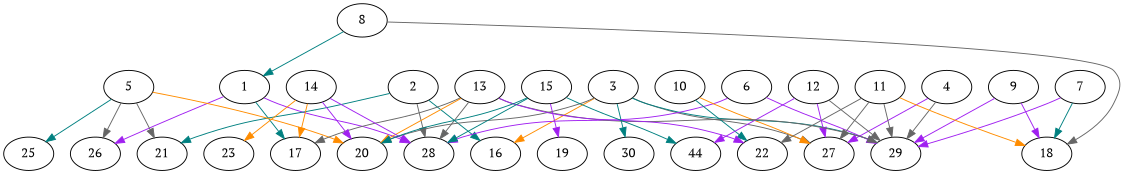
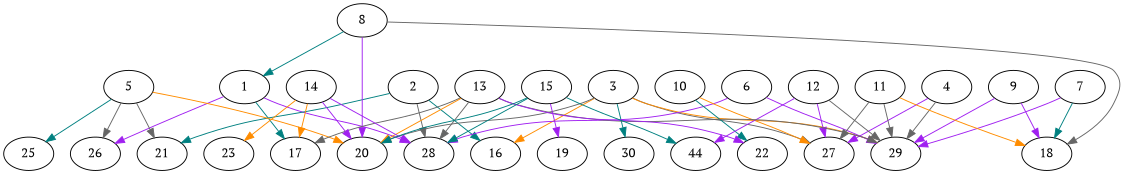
edge "8" -> "20": added
edge "11" -> "22": removed
edge "3" -> "29": color teal -> darkorange
